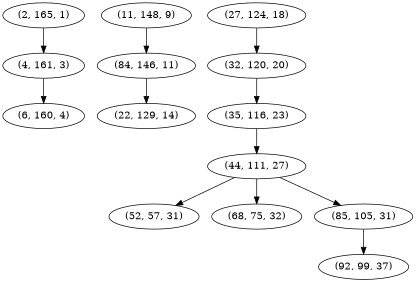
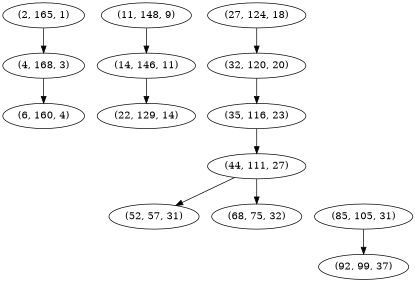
node "(4, 161, 3)": label "(4, 161, 3)" -> "(4, 168, 3)"
node "(84, 146, 11)": label "(84, 146, 11)" -> "(14, 146, 11)"
edge "(44, 111, 27)" -> "(85, 105, 31)": removed
